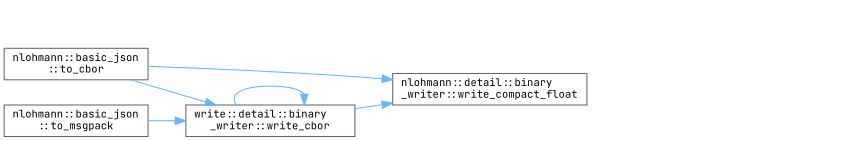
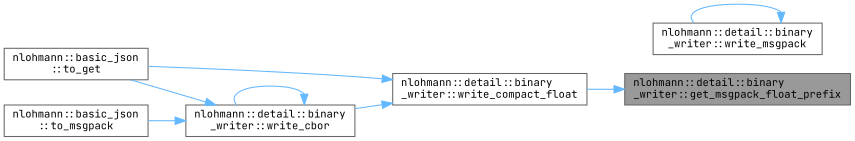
node "nlohmann::detail::binary _writer::write_msgpack": added
node "nlohmann::basic_json ::to_cbor": label "nlohmann::basic_json ::to_cbor" -> "nlohmann::basic_json ::to_get"
node "nlohmann::detail::binary _writer::get_msgpack_float_prefix": added
node "write::detail::binary _writer::write_cbor": label "write::detail::binary _writer::write_cbor" -> "nlohmann::detail::binary _writer::write_cbor"
